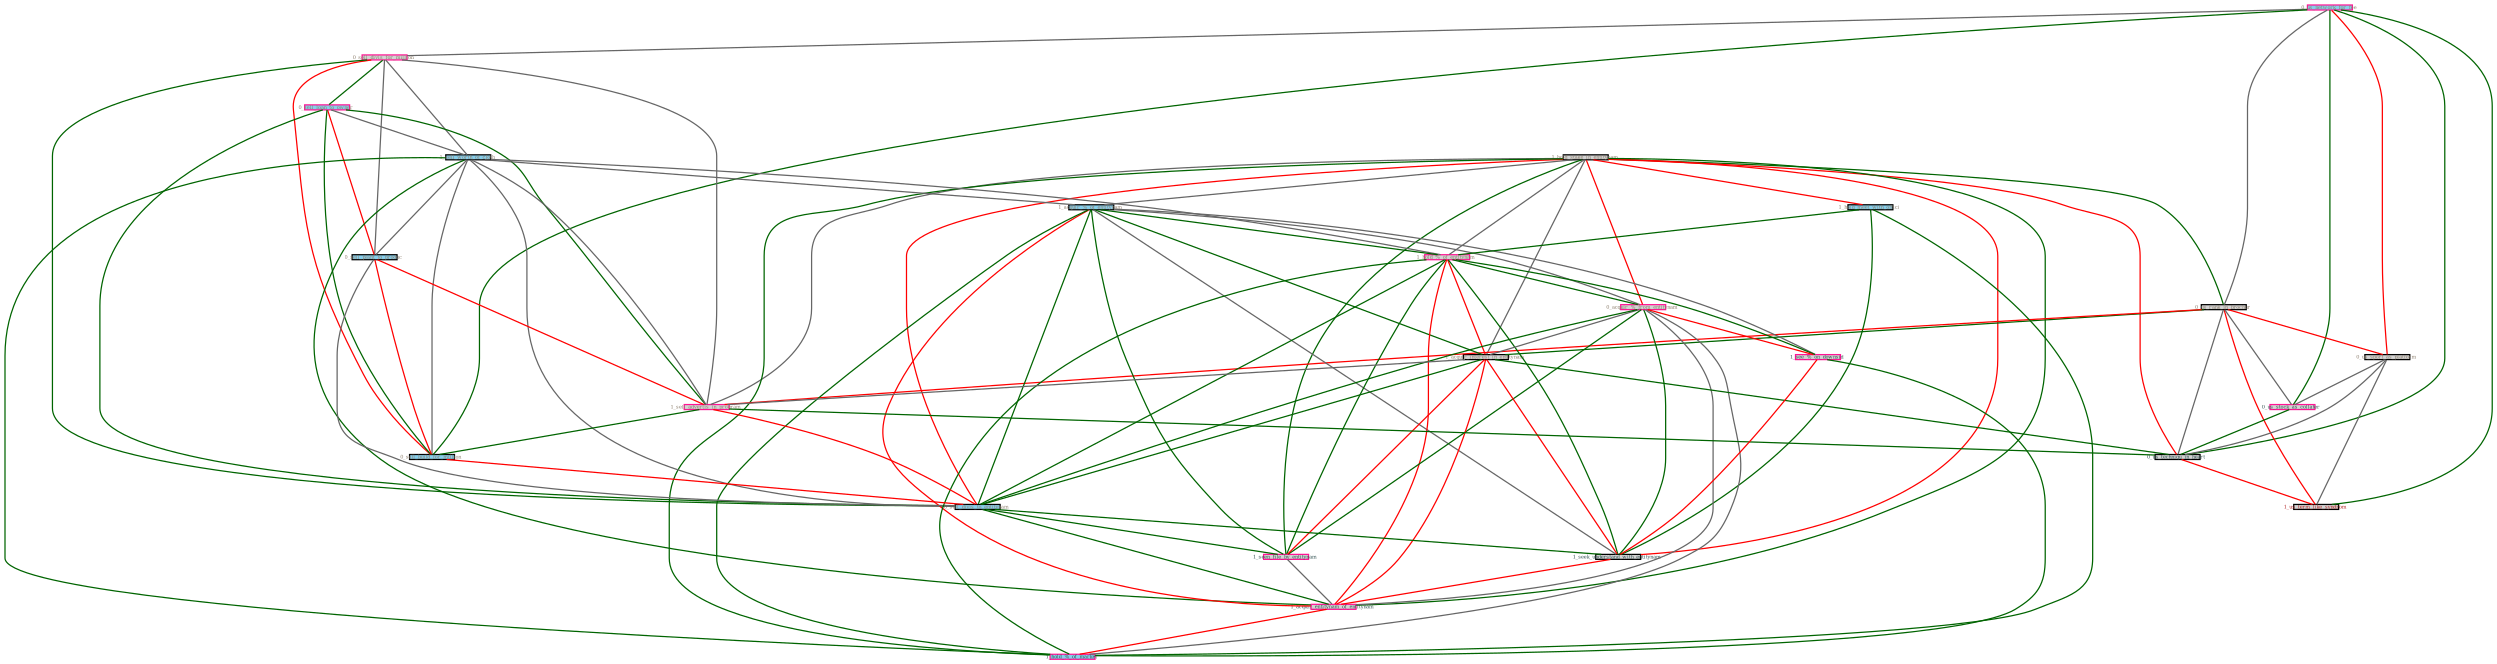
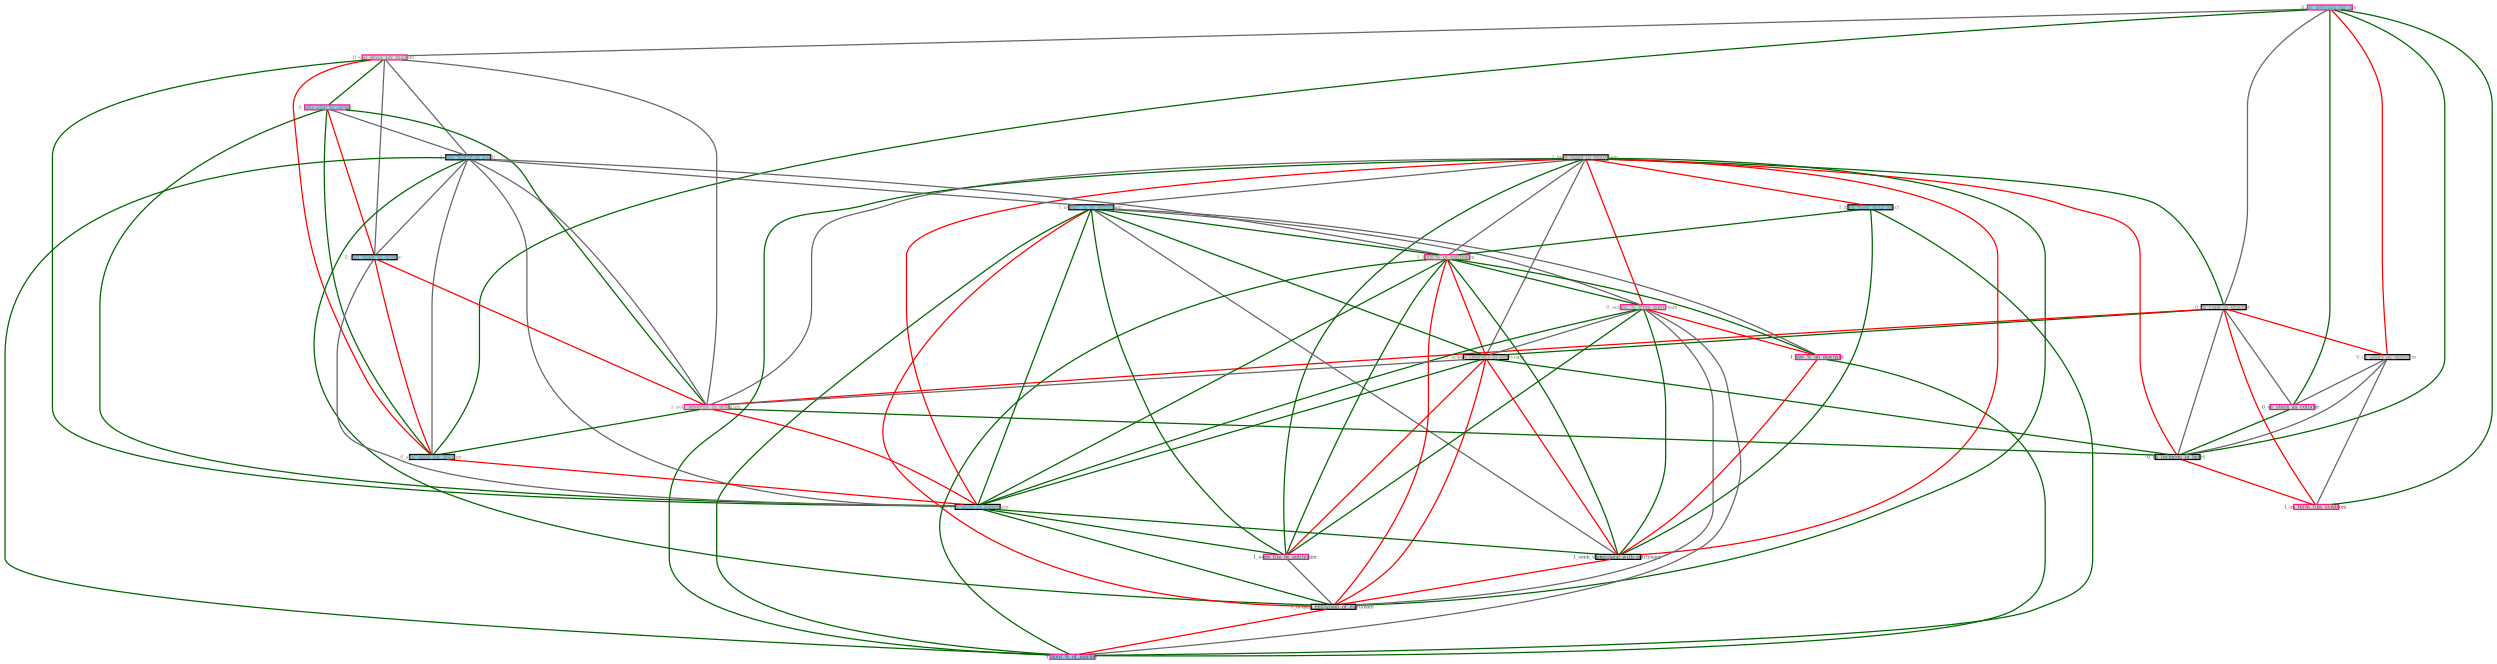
node "1_us_term_like_syndrom": color black -> deeppink
node "1_acquir_entitynam_of_entitynam": color deeppink -> black
